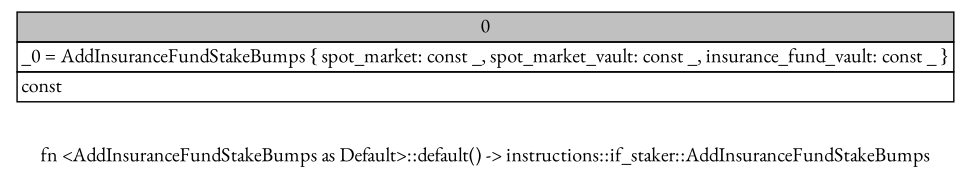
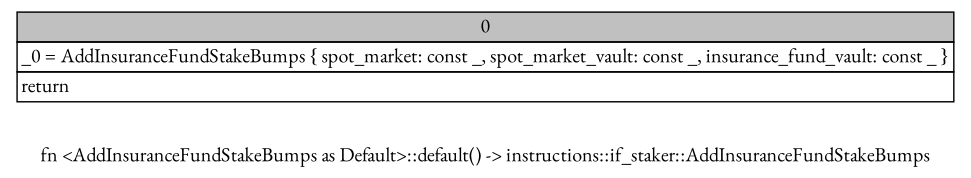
node "0": text "const" -> "return"
